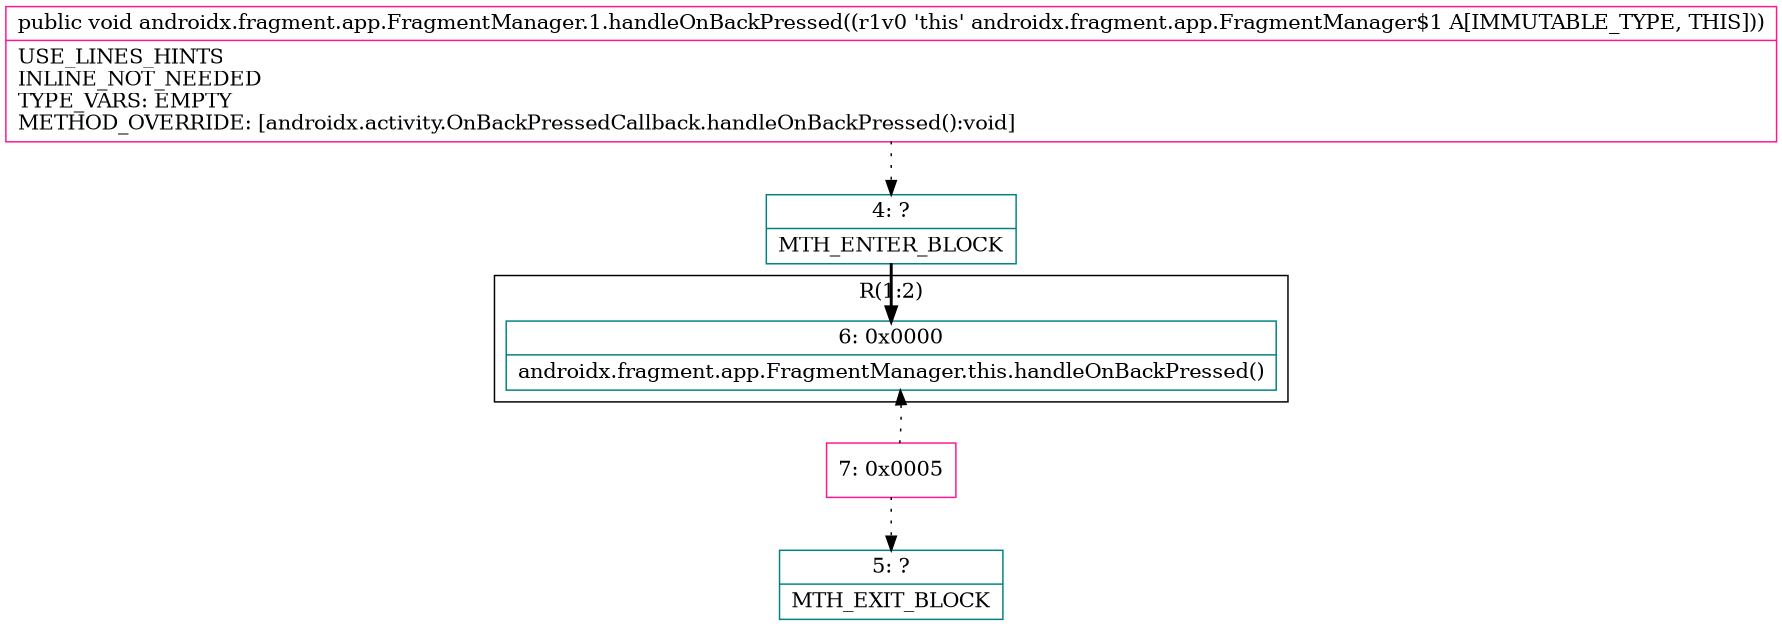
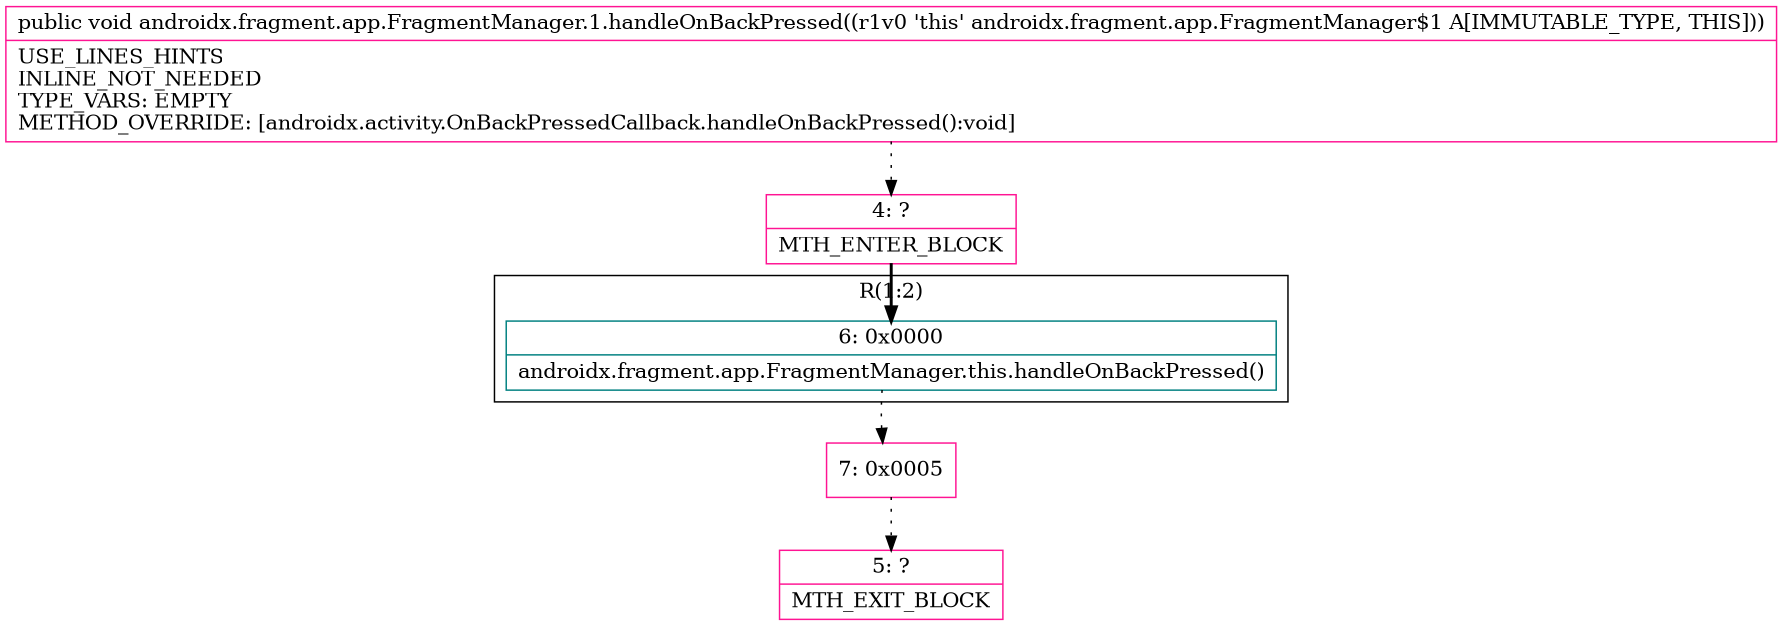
node "4: ?": color teal -> deeppink
edge "7: 0x0005" -> "6: 0x0000": reversed
node "5: ?": color teal -> deeppink
